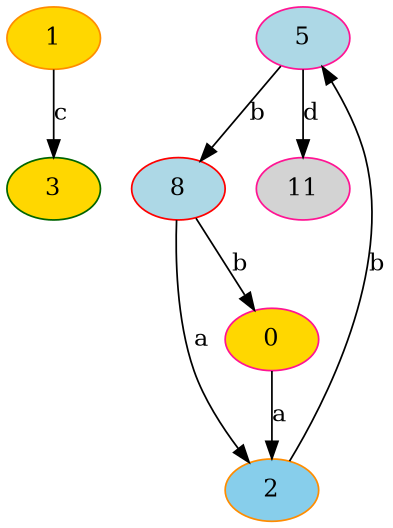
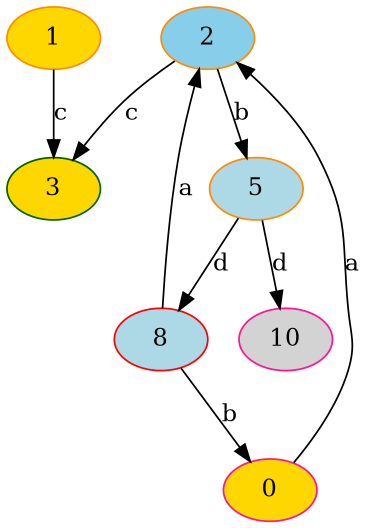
node "5": color deeppink -> darkorange
edge "2" -> "3": added, label "c"
edge "5" -> "8": label "b" -> "d"
node "11": label "11" -> "10"
